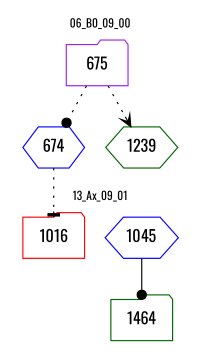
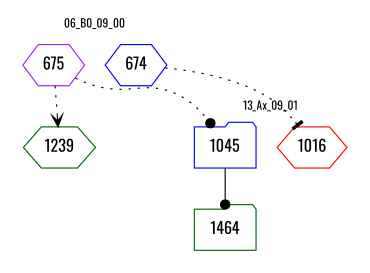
node "675": shape folder -> hexagon
edge "675" -> "674": now "675" -> "1045"
node "1016": shape folder -> hexagon
node "1045": shape hexagon -> folder
